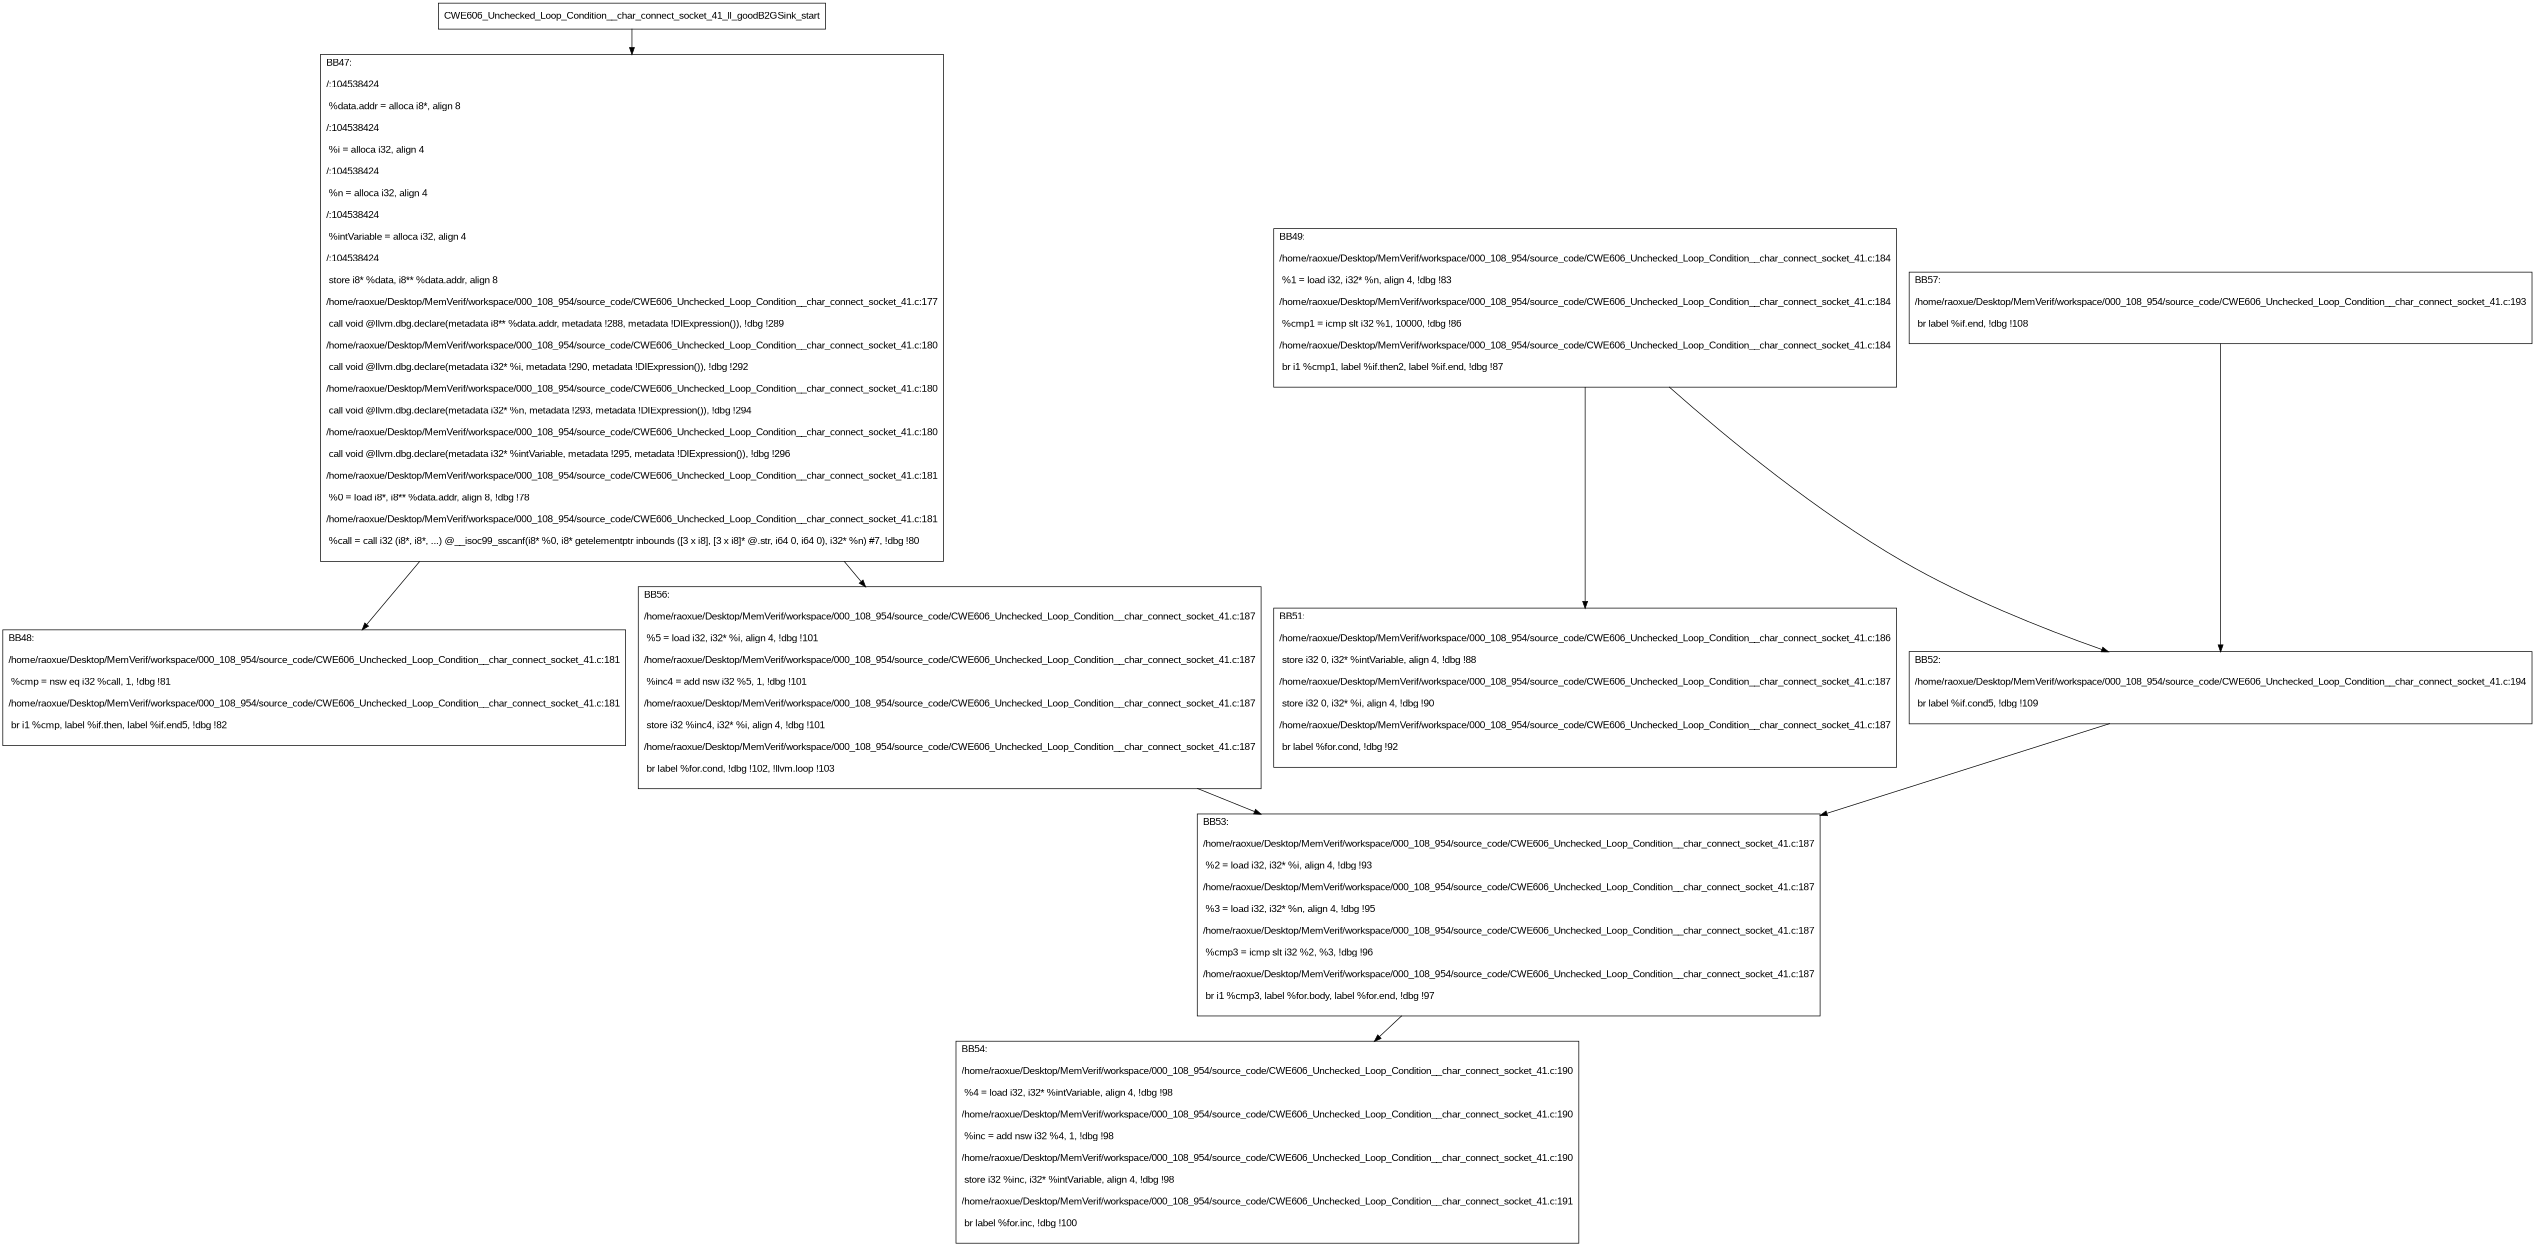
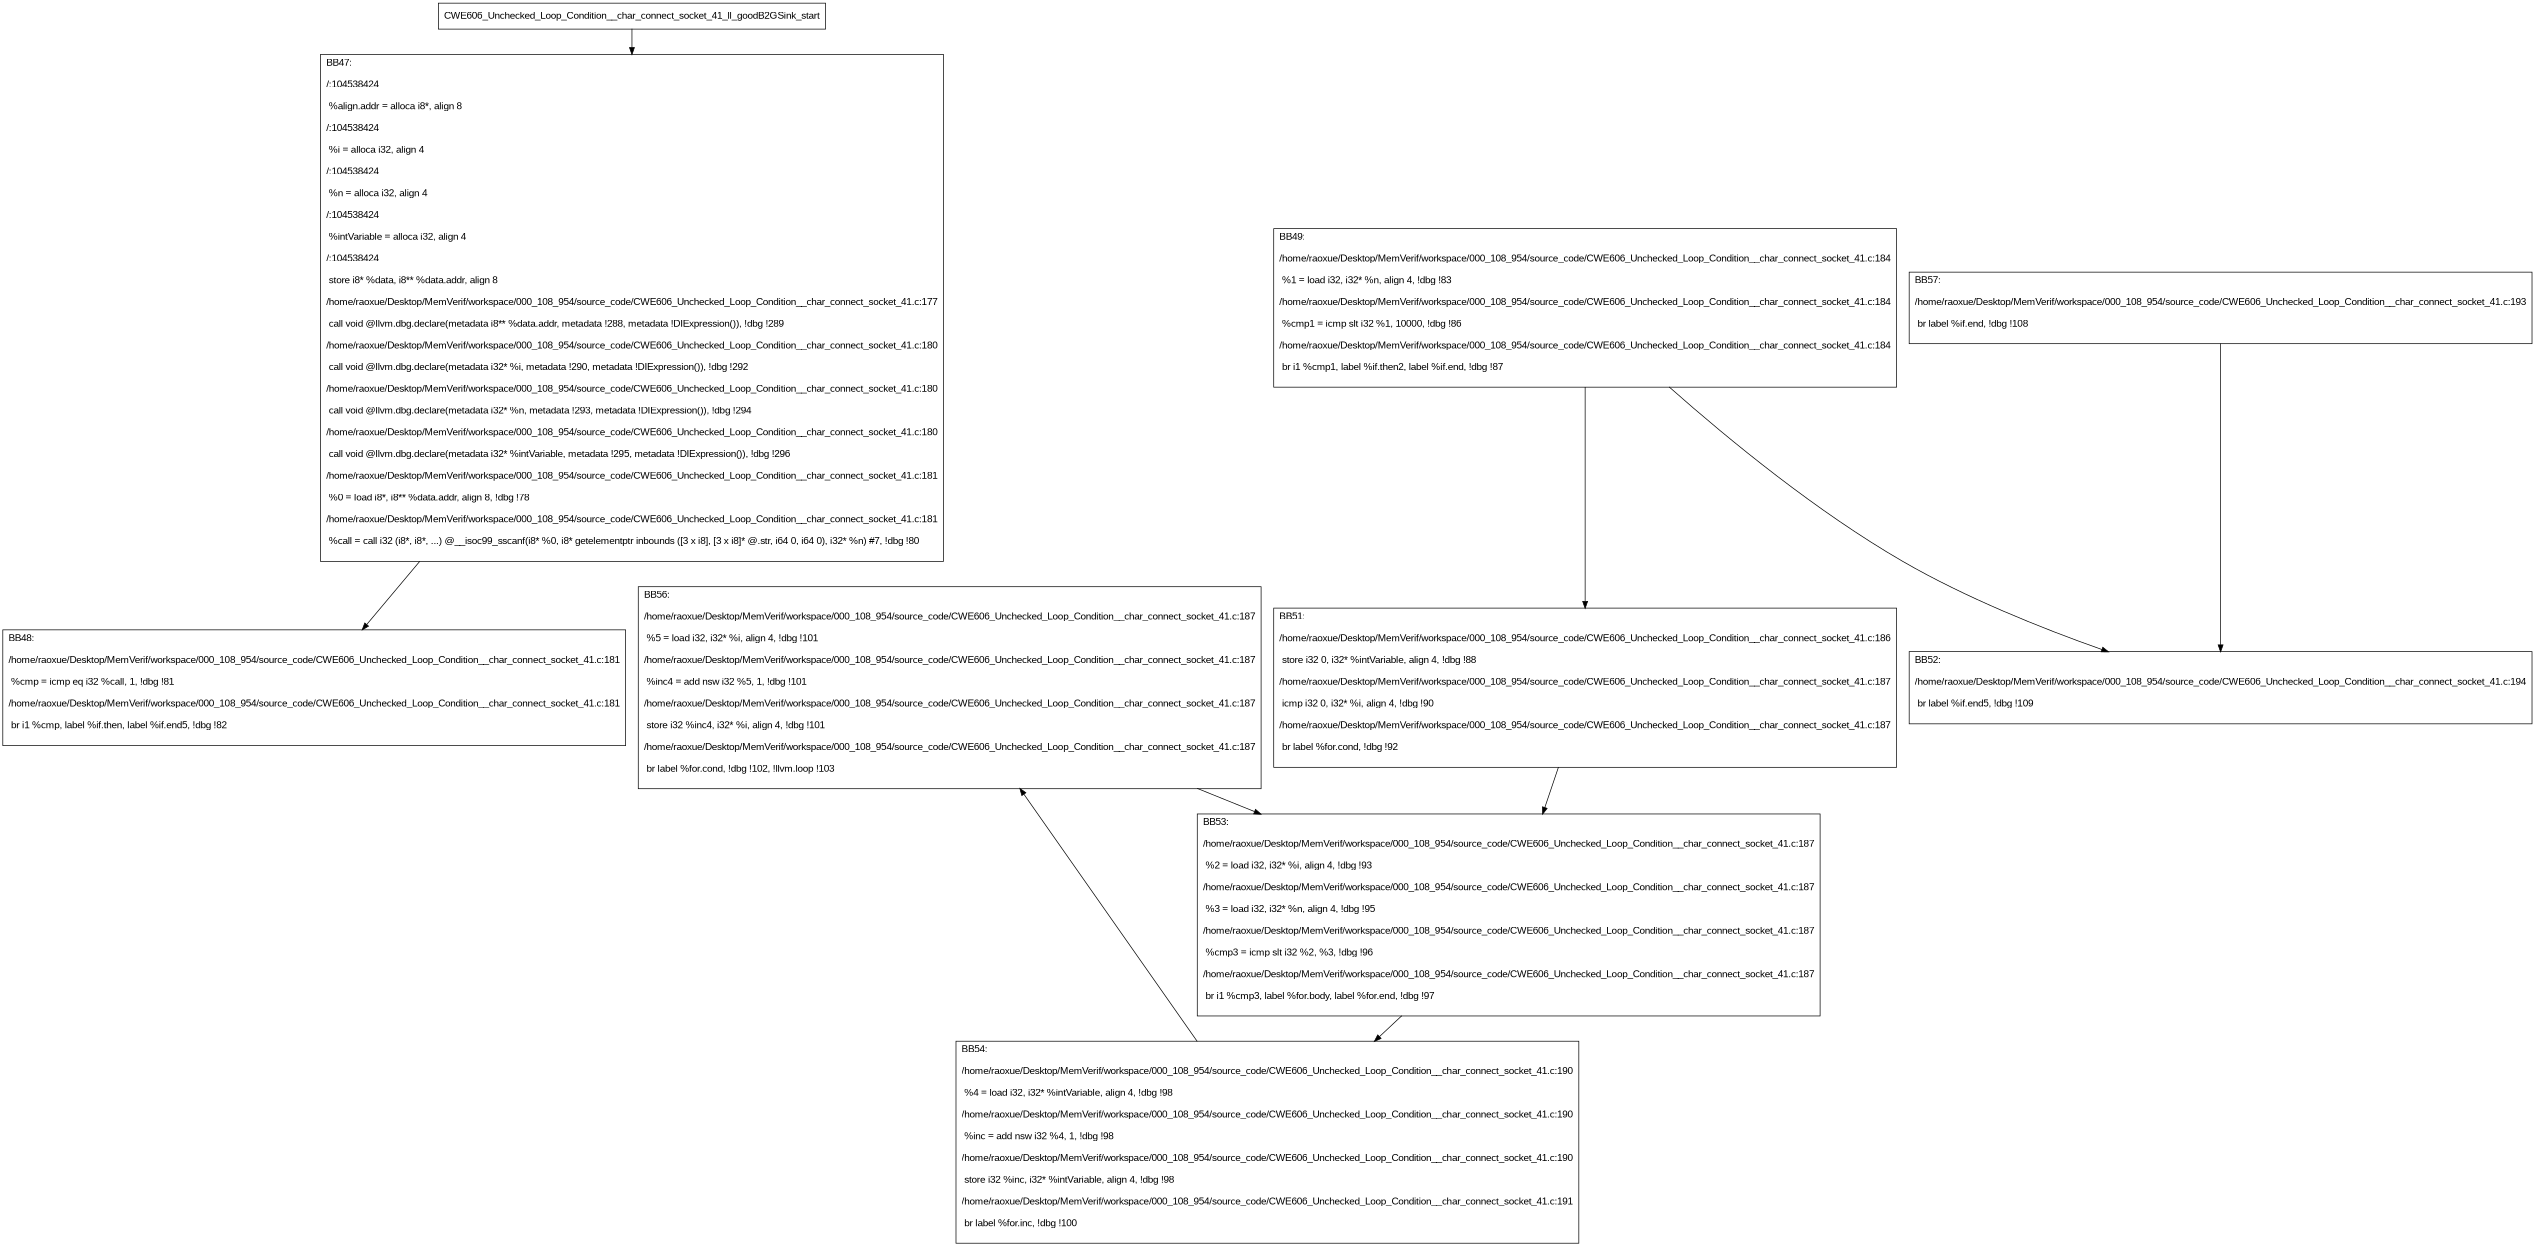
node "BB47:": text "%data.addr = alloca i8*, align 8" -> "%align.addr = alloca i8*, align 8"
edge "BB47:" -> "BB56:": now "BB54:" -> "BB56:"
node "BB48:": text "%cmp = nsw eq i32 %call, 1, !dbg !81" -> "%cmp = icmp eq i32 %call, 1, !dbg !81"
node "BB51:": text "store i32 0, i32* %i, align 4, !dbg !90" -> "icmp i32 0, i32* %i, align 4, !dbg !90"
node "BB52:": text "br label %if.cond5, !dbg !109" -> "br label %if.end5, !dbg !109"
edge "BB52:" -> "BB53:": now "BB51:" -> "BB53:"
